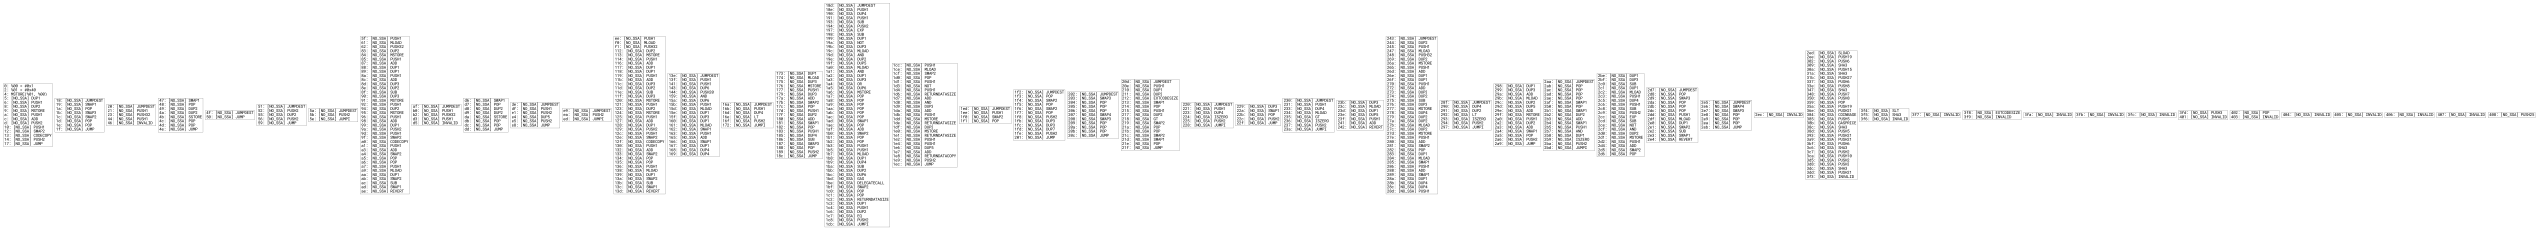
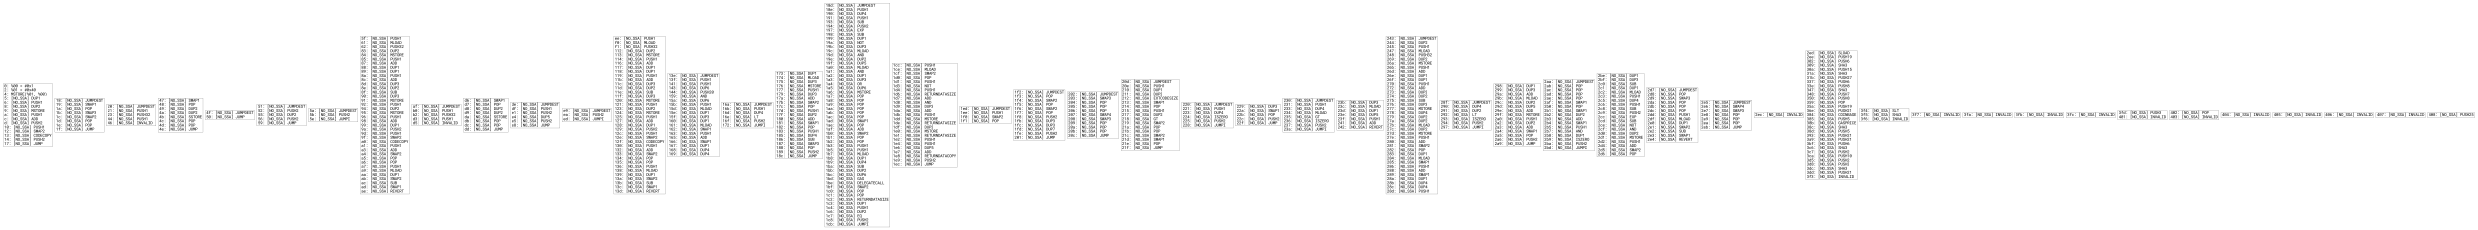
node "3f8: [NO_SSA] EXTCODESIZE 3f9: [NO_SSA] INVALID": removed
